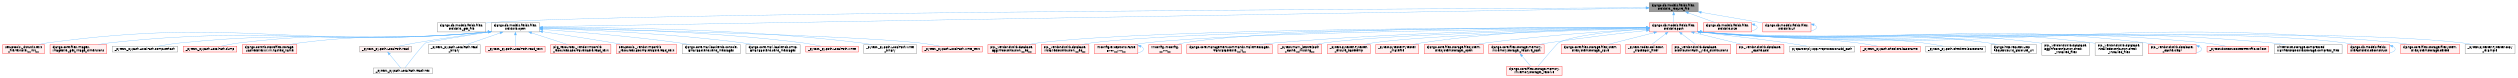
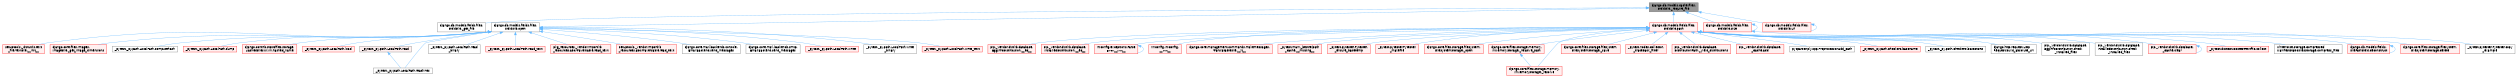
node "django.db.models.fields.files. FieldFile._require_file": label "django.db.models.fields.files. FieldFile._require_file" -> "django.db.models.cache.files. FieldFile._require_file"
edge "_pytest.pytester.Pytester.copy _example" -> "django.db.models.fields.files. FieldFile.path": now "_pytest.pytester.Pytester.copy _example" -> "django.db.models.fields.files. FieldFile.size"
node "_pytest._py.path.LocalPath.load": added
